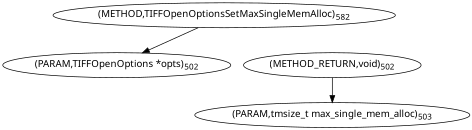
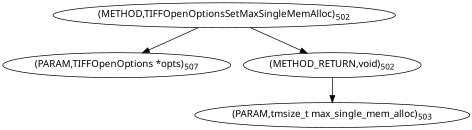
node "(METHOD,TIFFOpenOptionsSetMaxSingleMemAlloc)": text "582" -> "502"
edge "(METHOD,TIFFOpenOptionsSetMaxSingleMemAlloc)" -> "(METHOD_RETURN,void)": added
node "(PARAM,TIFFOpenOptions *opts)": text "502" -> "507"
